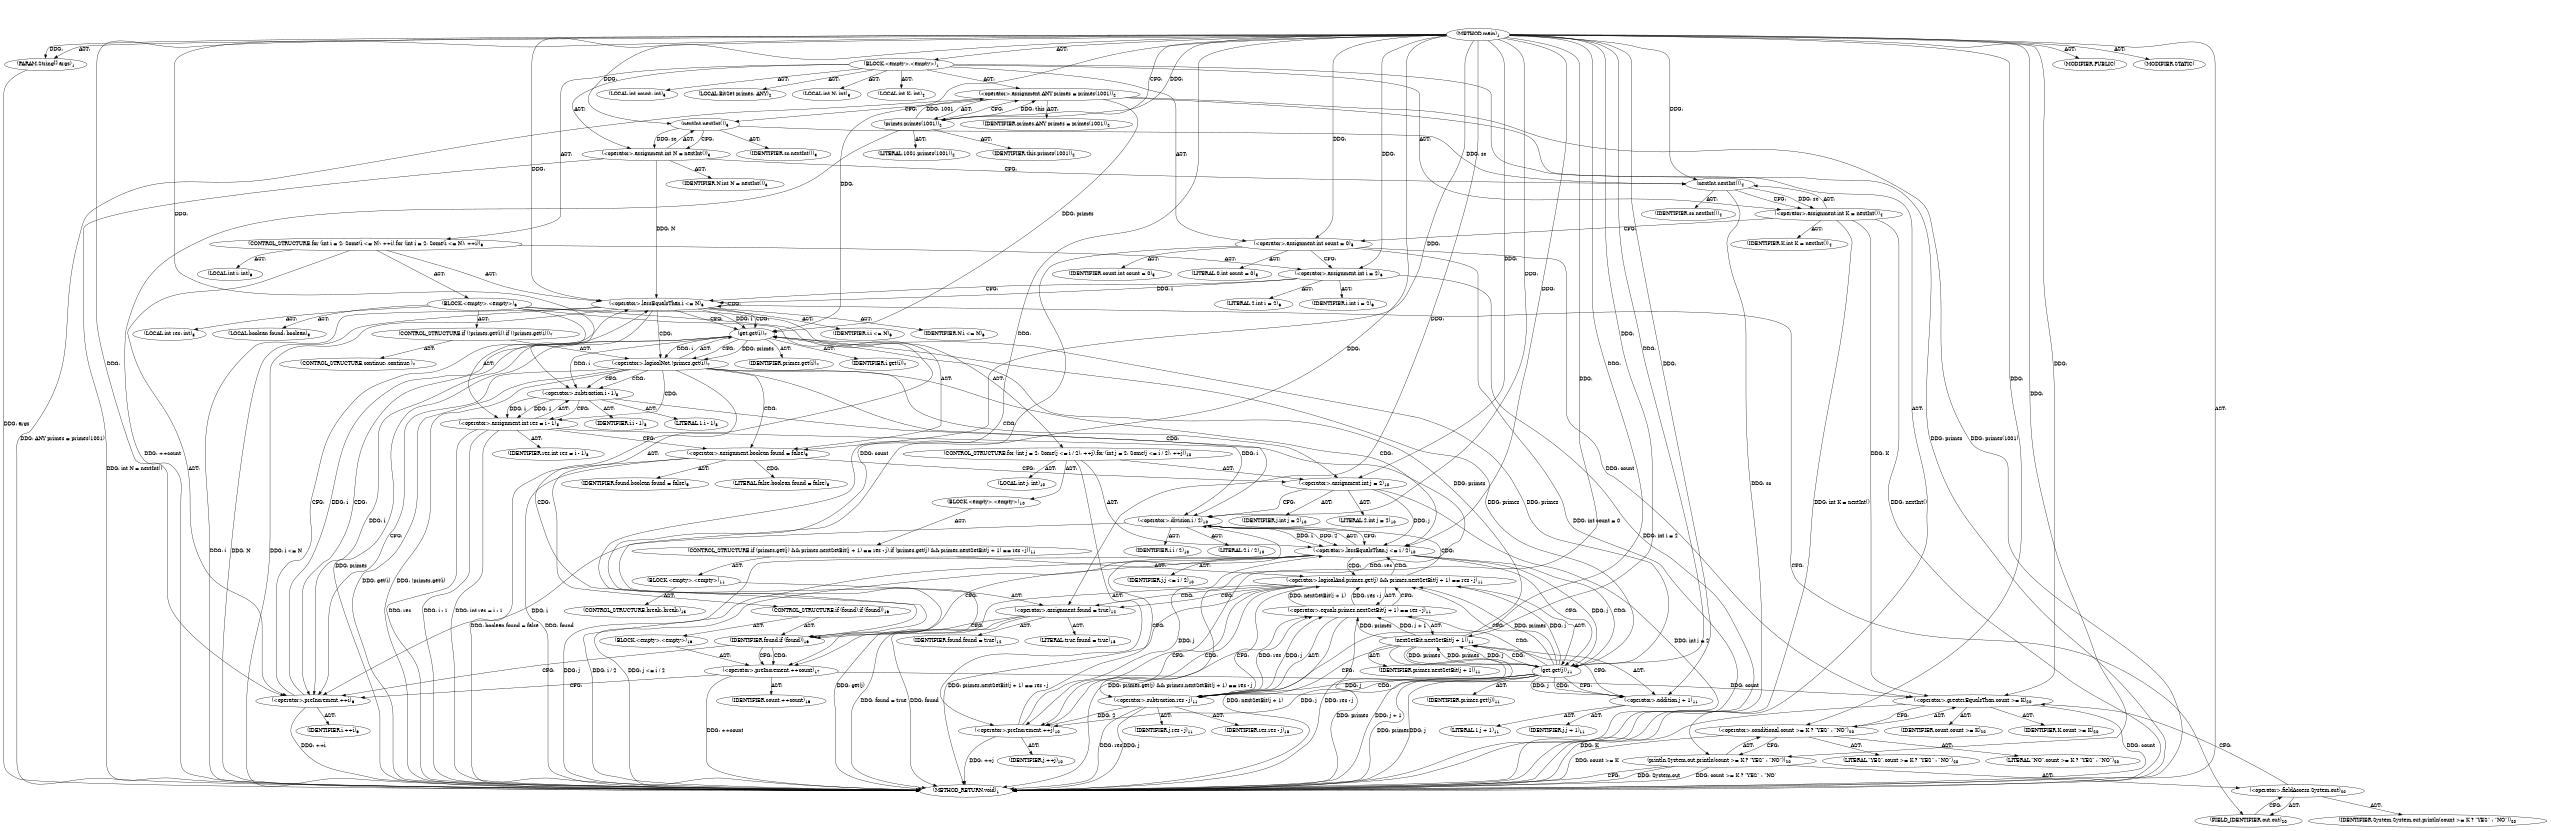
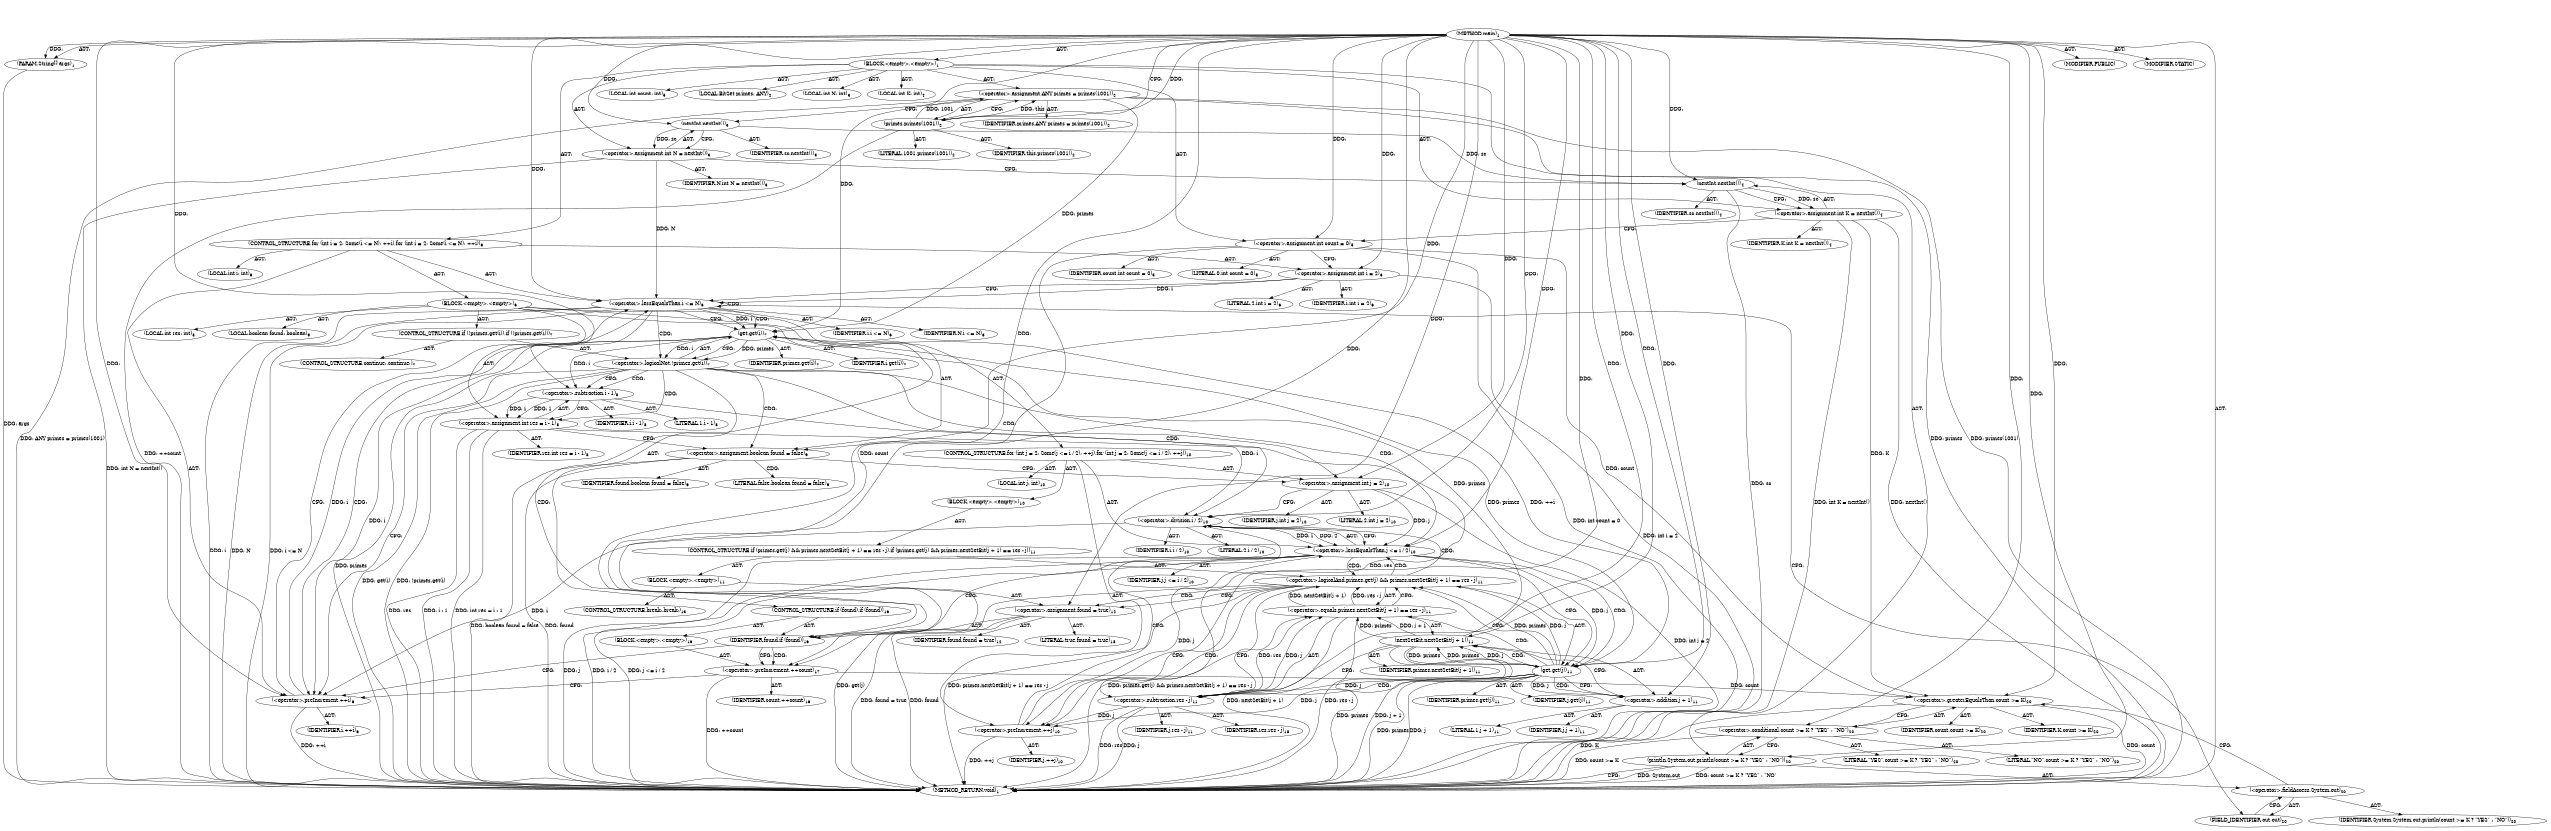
edge "(get,get(i))" -> "(get,get(j))": label "DDG: primes" -> "DDG: ++i"
edge "(<operator>.assignment,found = true)" -> "(IDENTIFIER,found,if (found))": label "CFG: " -> "AST: "
node "(IDENTIFIER,j,get(j))": added
edge "(<operator>.subtraction,res - j)" -> "(<operator>.preIncrement,++j)": label "DDG: 2" -> "DDG: j"
